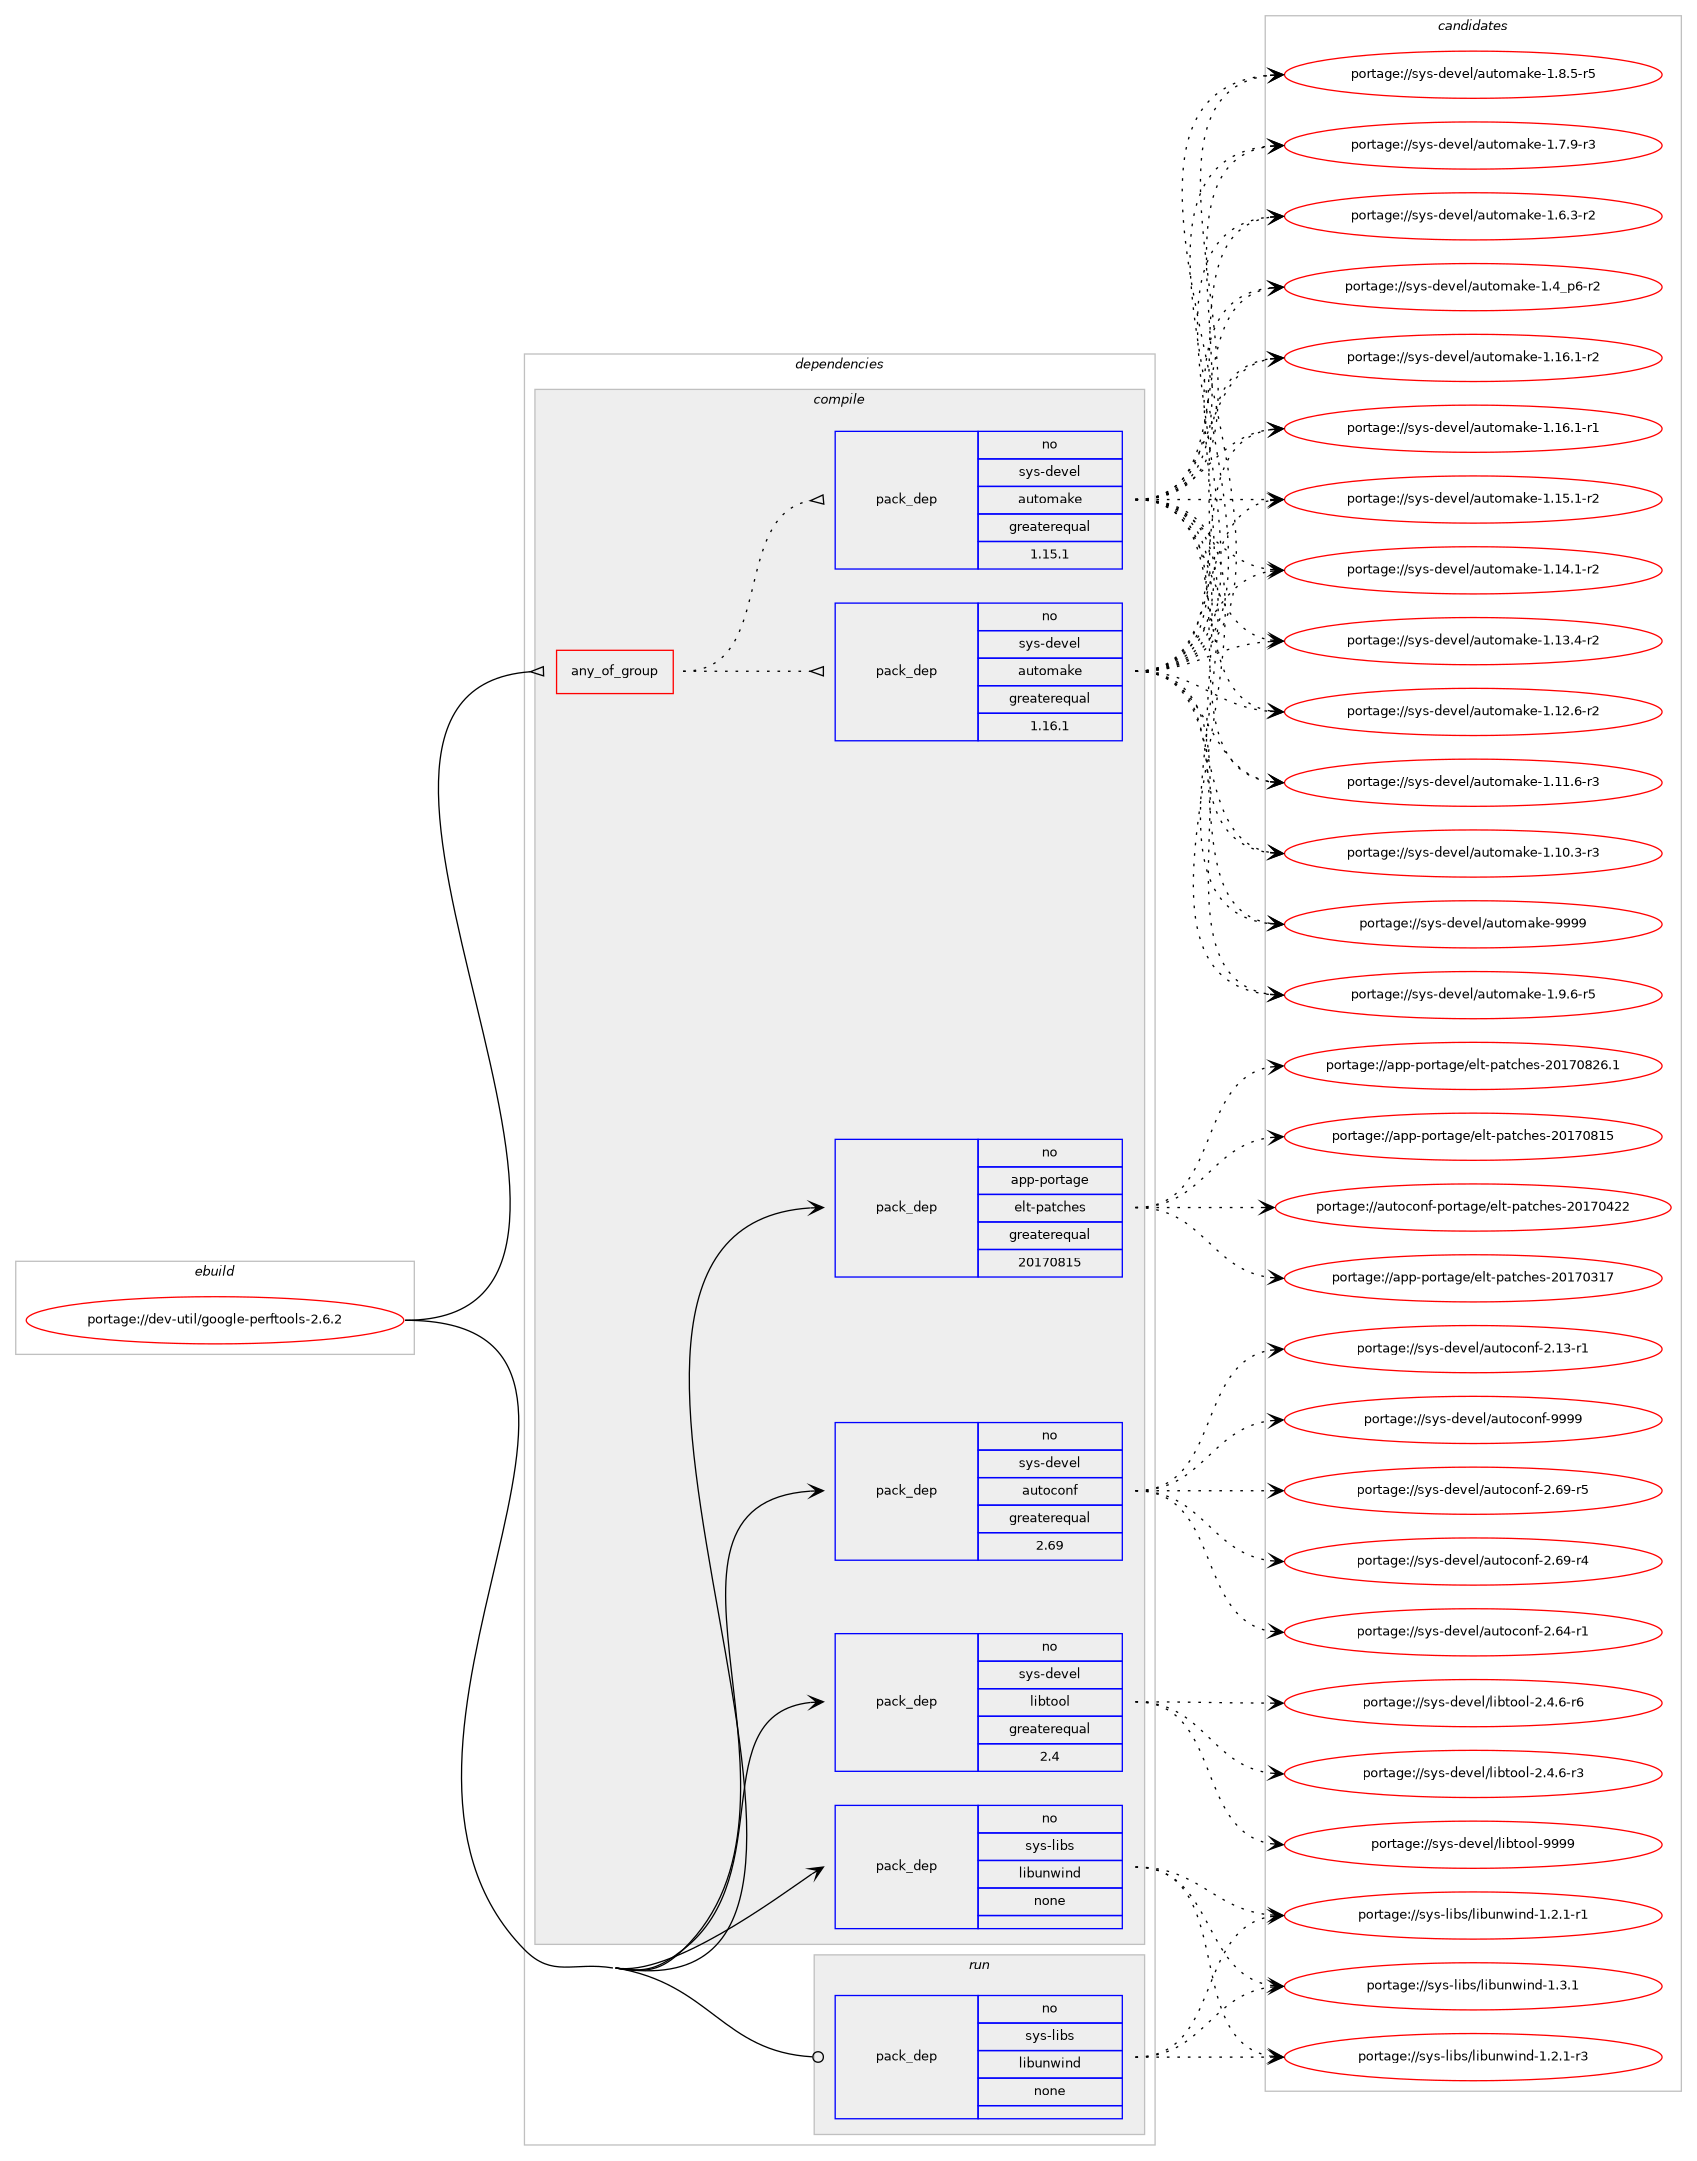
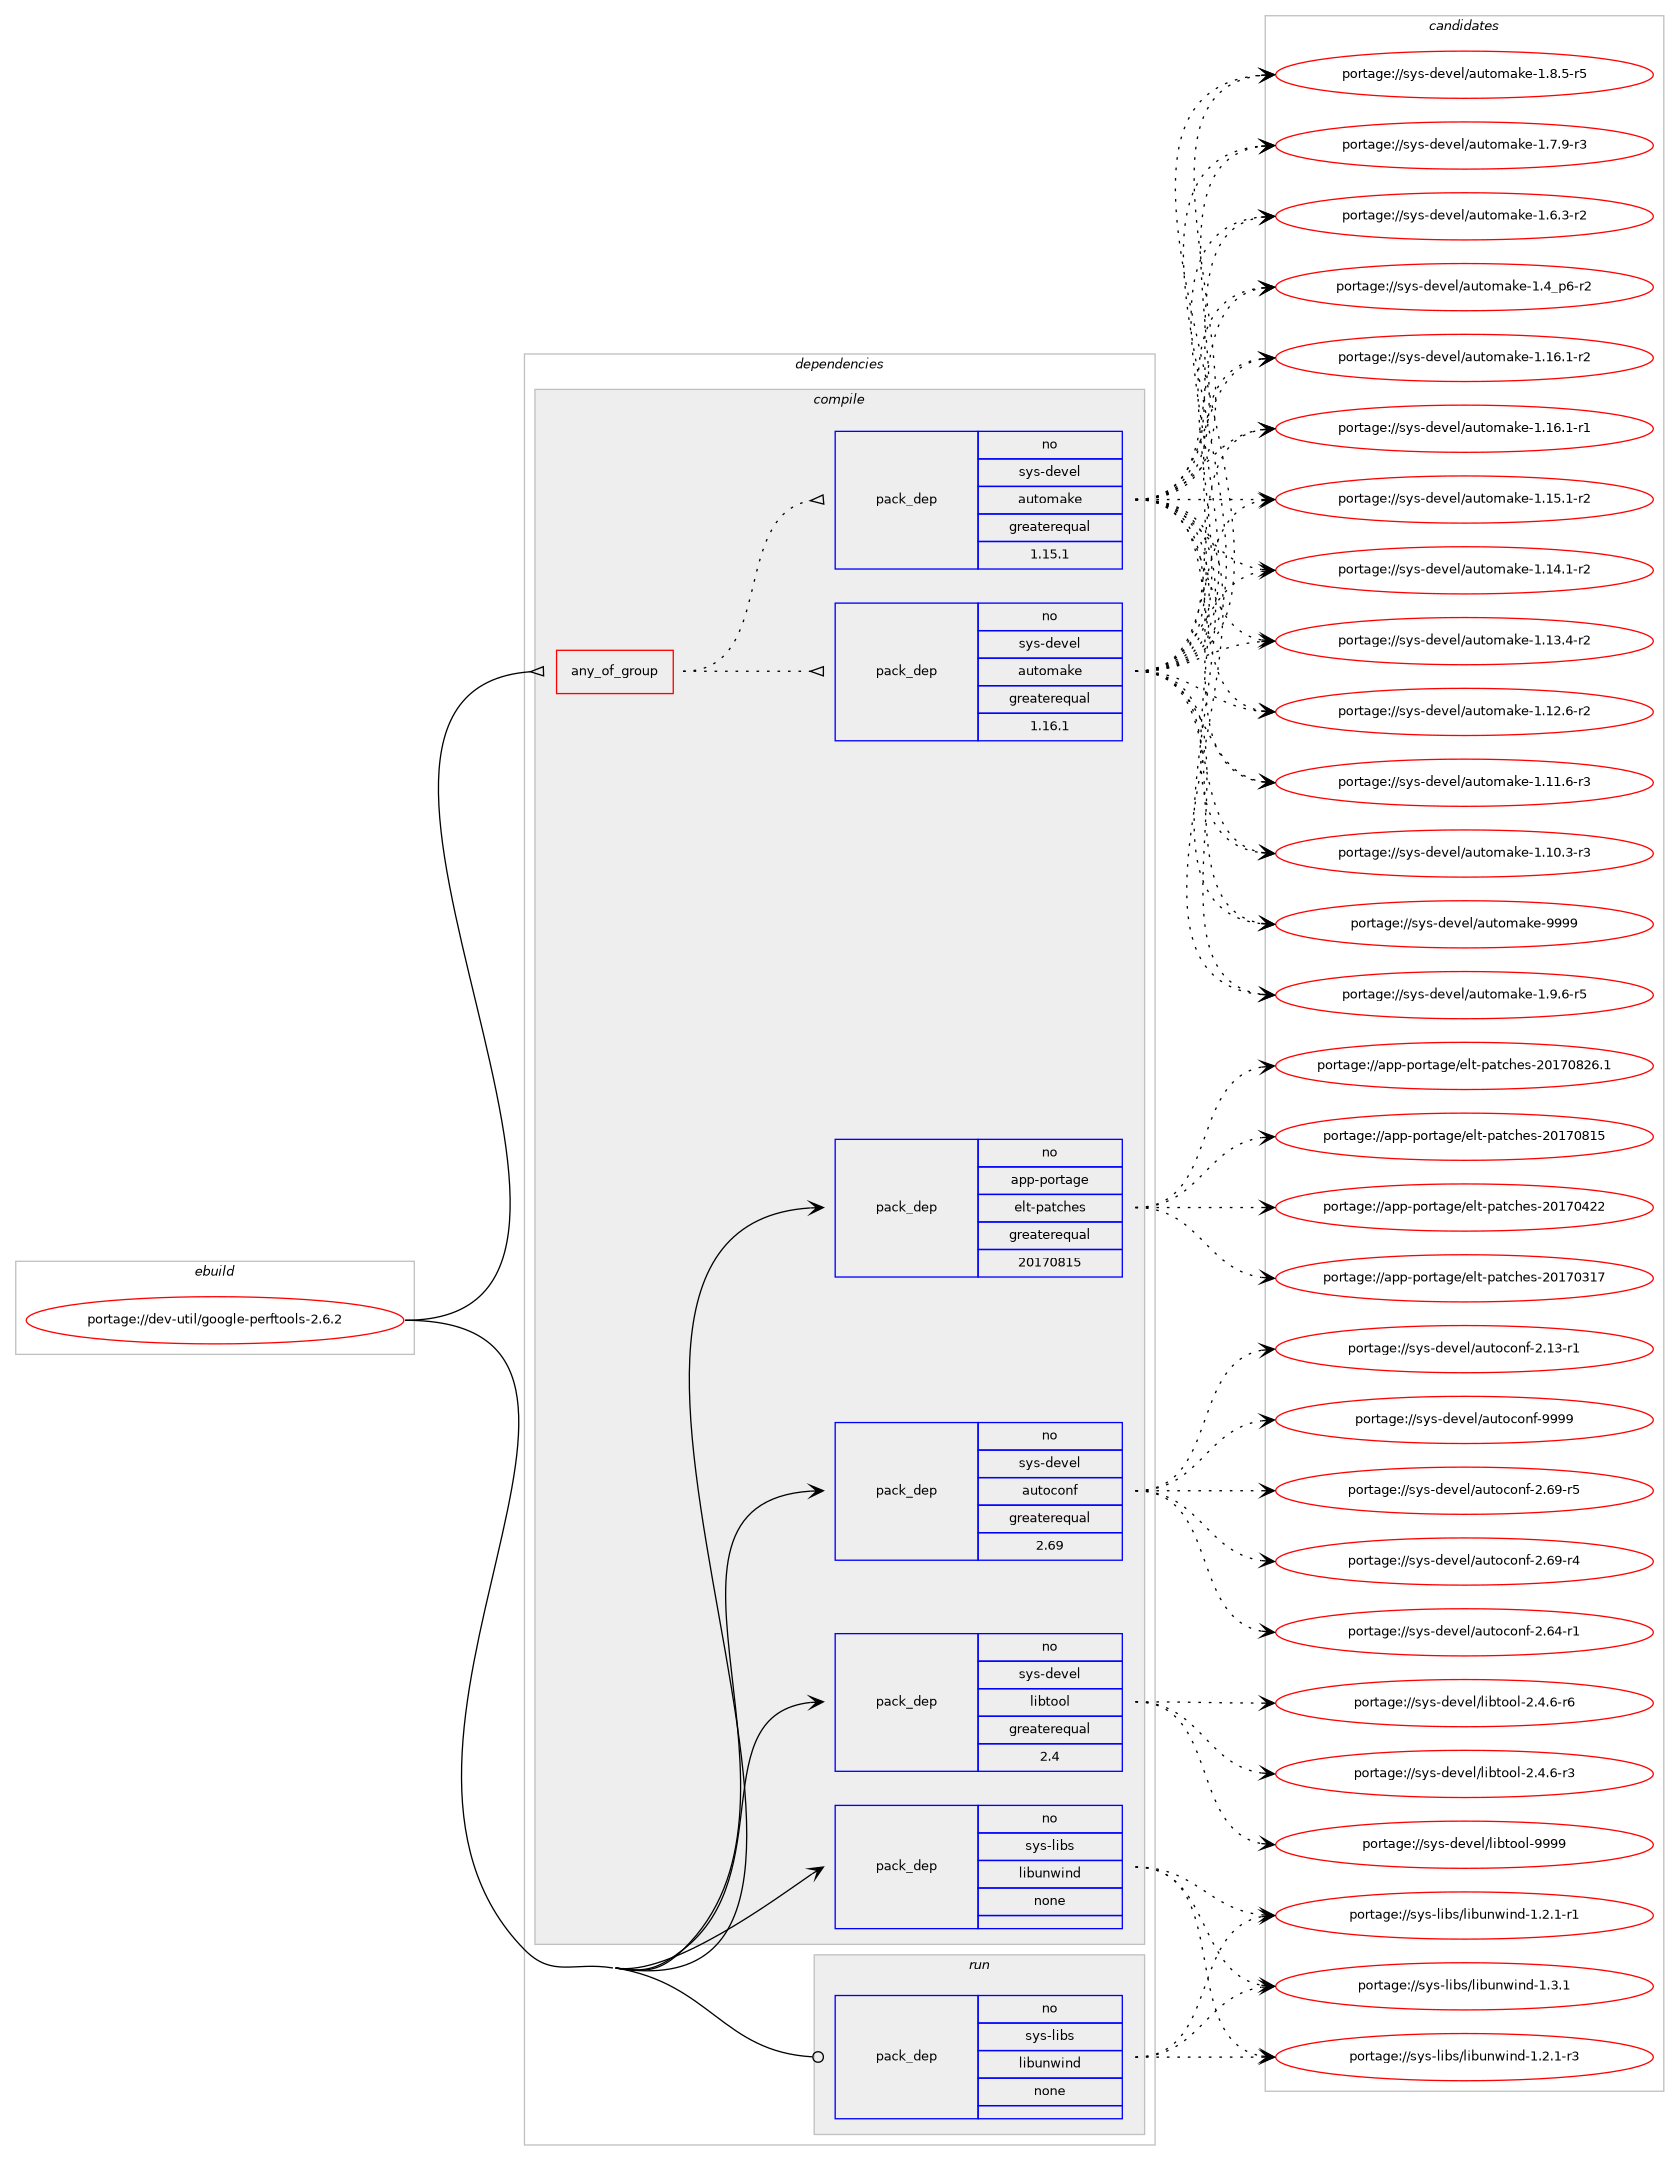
node "portage://autoconf-portage/elt-patches-20170422": label "portage://autoconf-portage/elt-patches-20170422" -> "portage://app-portage/elt-patches-20170422"
